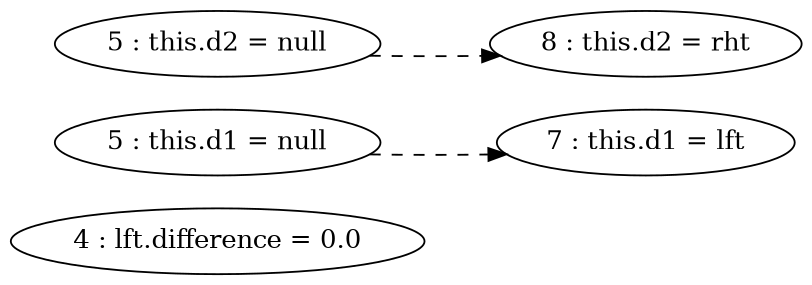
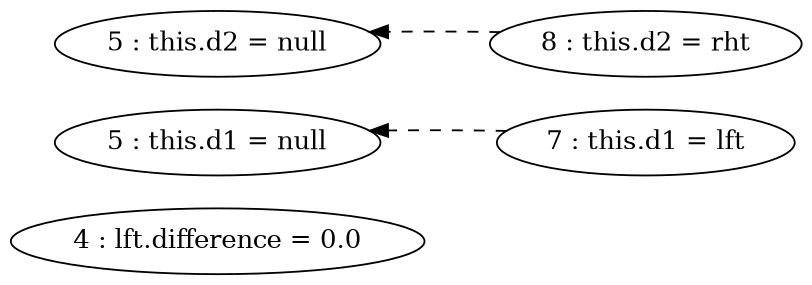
edge "5 : this.d2 = null" -> "8 : this.d2 = rht": reversed
edge "5 : this.d1 = null" -> "7 : this.d1 = lft": reversed
